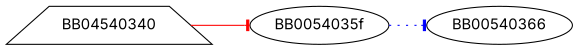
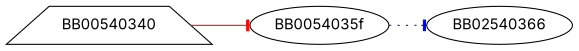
node "BB04540340": label "BB04540340" -> "BB00540340"
node "BB00540366": label "BB00540366" -> "BB02540366"
